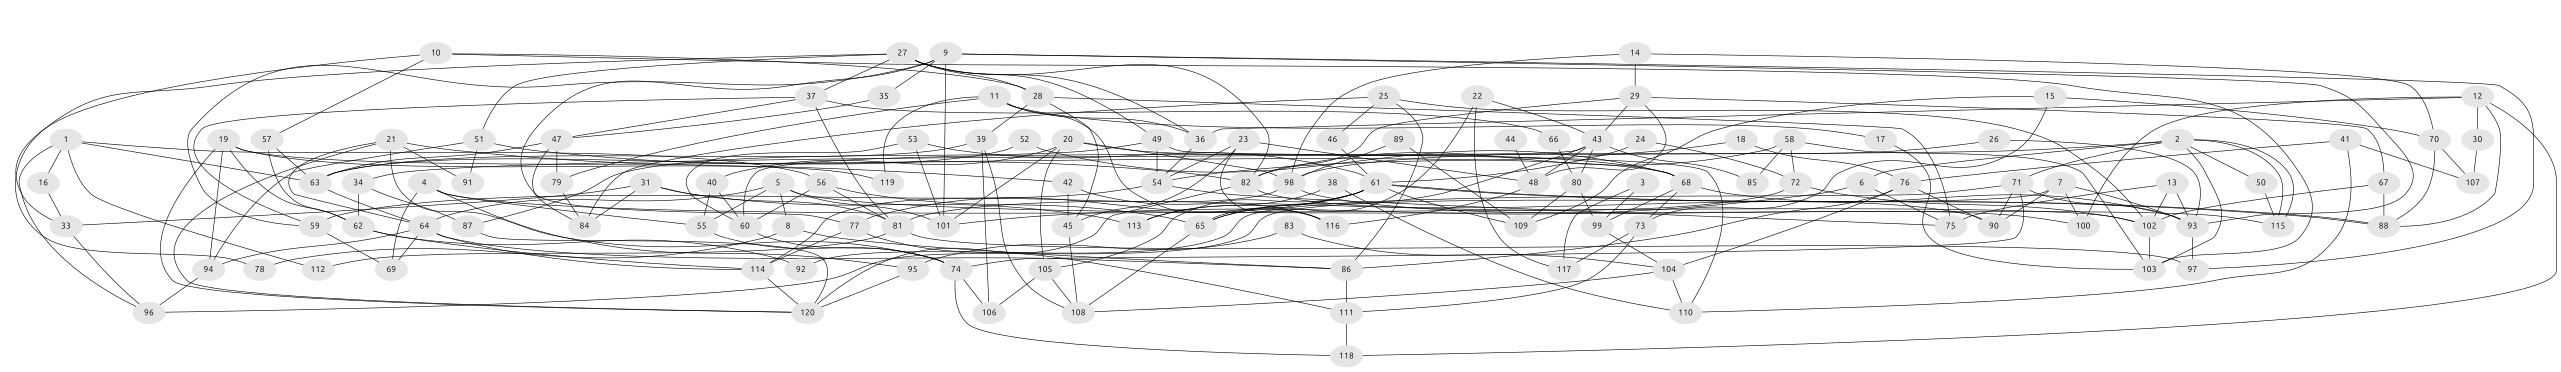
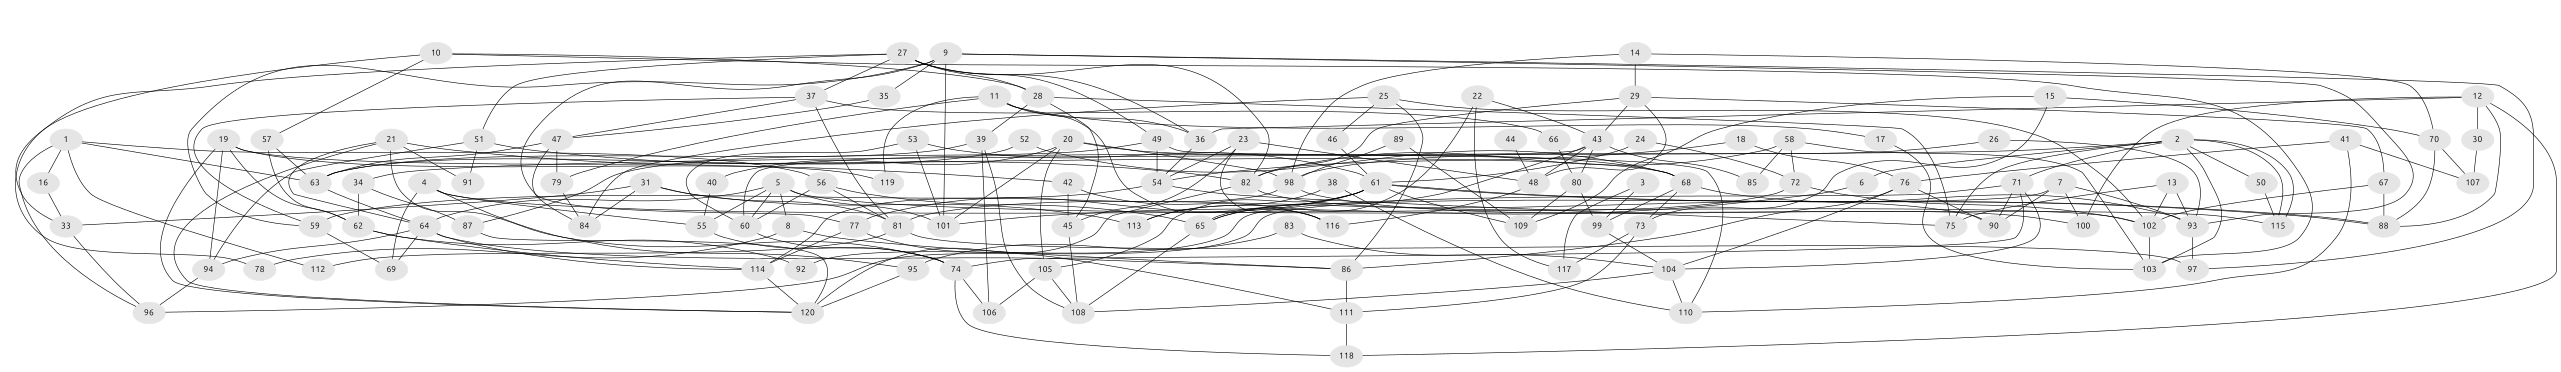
edge "40" -- "60": now "5" -- "60"
edge "6" -- "75": now "2" -- "75"
edge "71" -- "93": now "71" -- "104"
